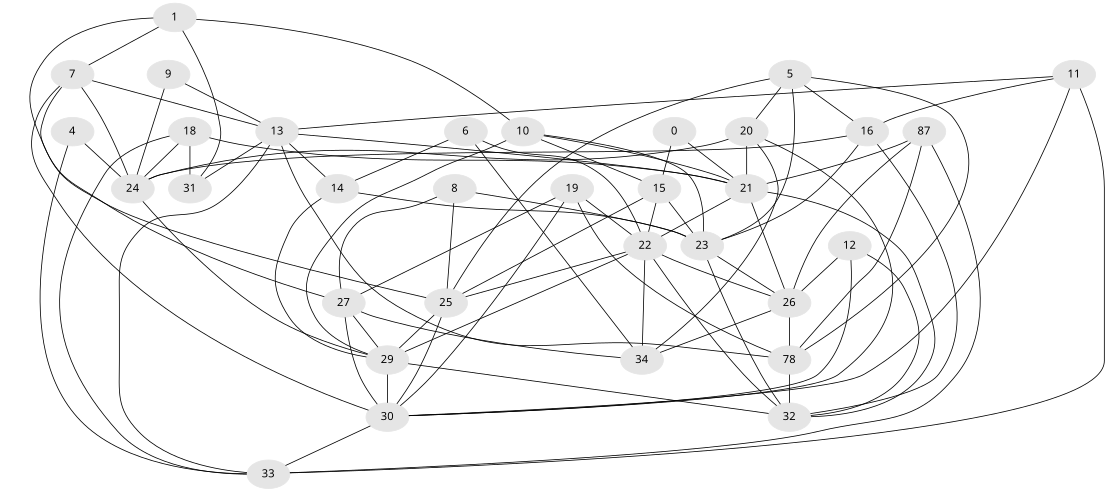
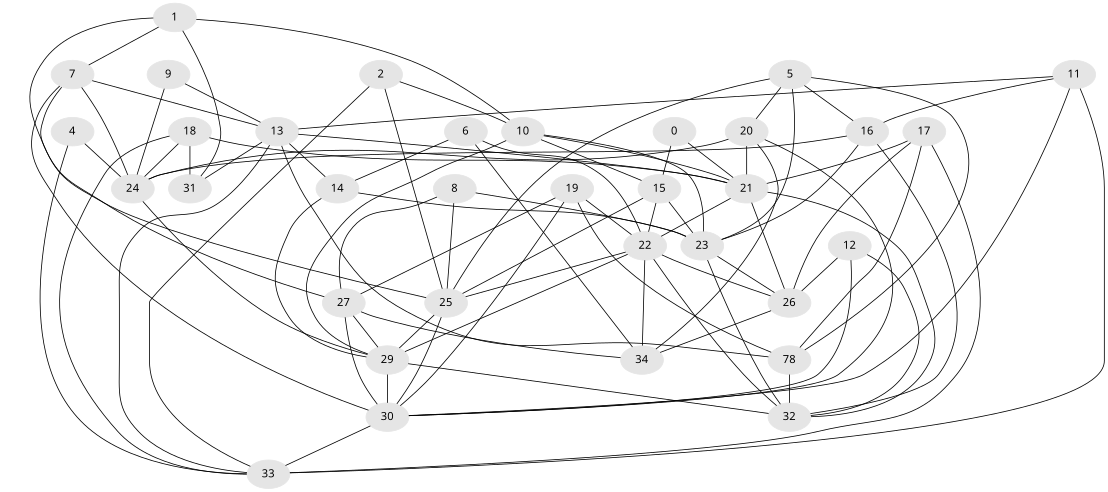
node "2": added
node "87": label "87" -> "17"
edge "26" -- "78": removed
